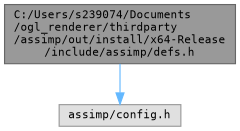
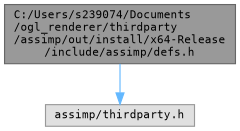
node "assimp/config.h": label "assimp/config.h" -> "assimp/thirdparty.h"
